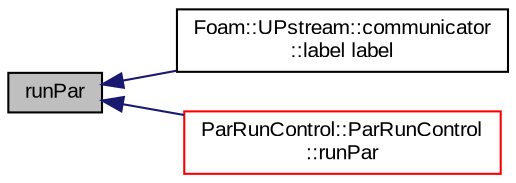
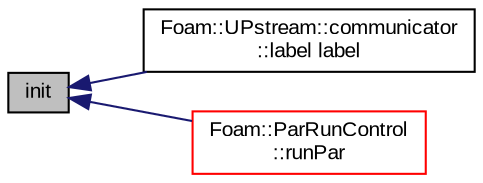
node "runPar": label "runPar" -> "init"
node "ParRunControl::ParRunControl ::runPar": label "ParRunControl::ParRunControl ::runPar" -> "Foam::ParRunControl ::runPar"
